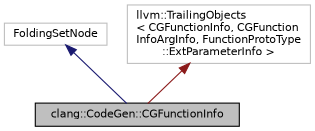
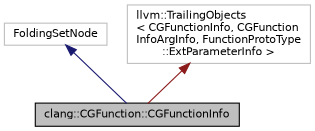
node "clang::CodeGen::CGFunctionInfo": label "clang::CodeGen::CGFunctionInfo" -> "clang::CGFunction::CGFunctionInfo"
